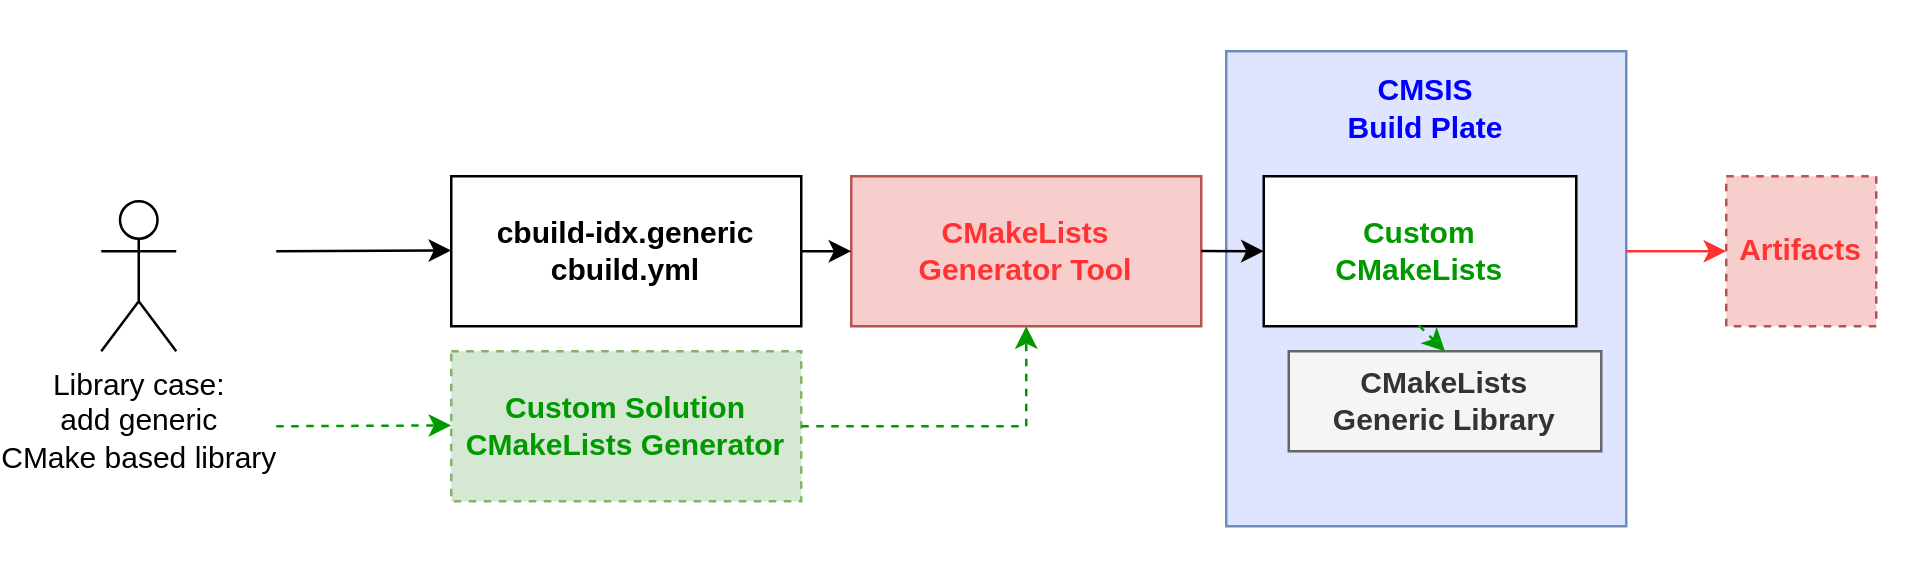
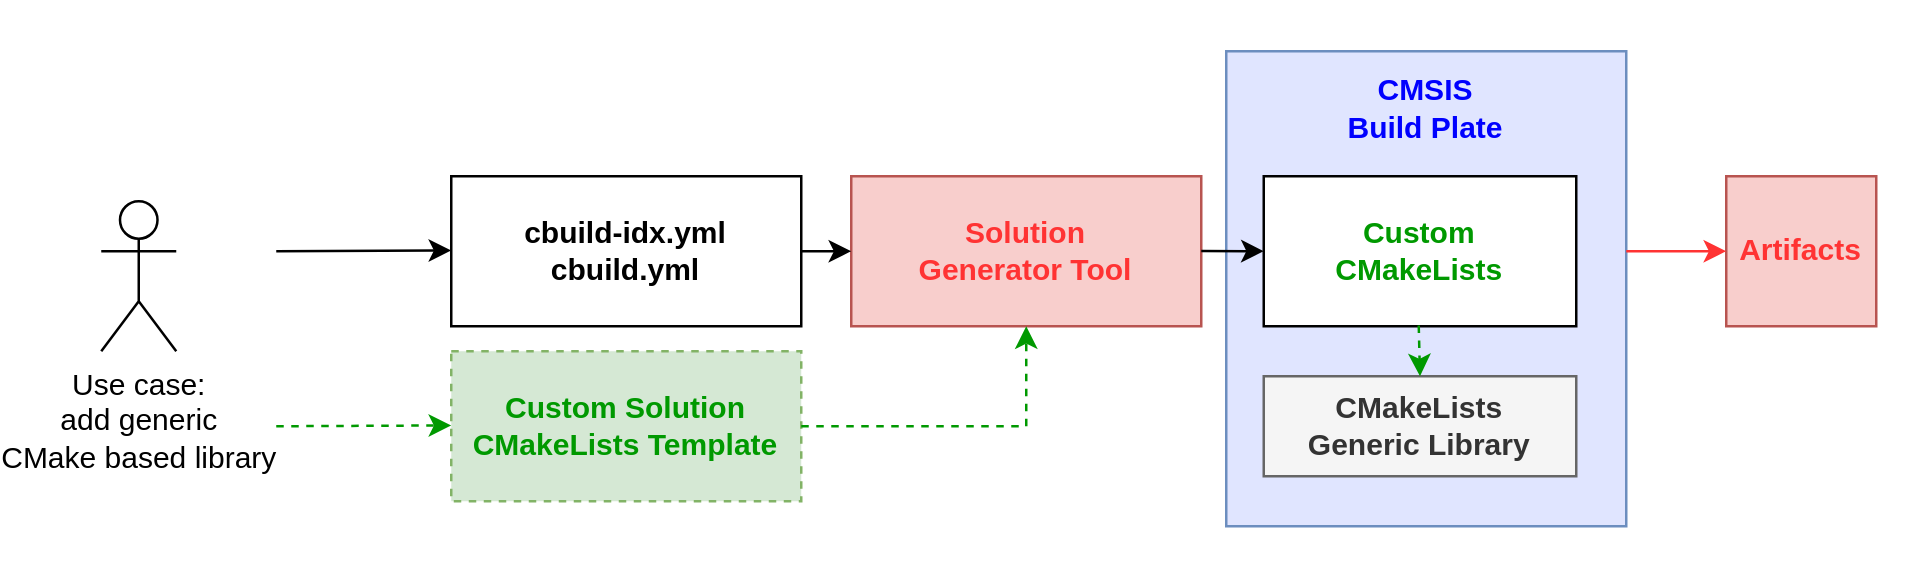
node "cbuild-idx.generic cbuild.yml": label "cbuild-idx.generic cbuild.yml" -> "cbuild-idx.yml cbuild.yml"
node "CMakeLists Generator Tool": label "CMakeLists Generator Tool" -> "Solution Generator Tool"
node "Artifacts": style dashed -> solid
node "CMakeLists Generic Library": moved (1445, 401) -> (1420, 426)
node "Library case: add generic CMake based library": label "Library case: add generic CMake based library" -> "Use case: add generic CMake based library"
node "Custom Solution CMakeLists Generator": label "Custom Solution CMakeLists Generator" -> "Custom Solution CMakeLists Template"
